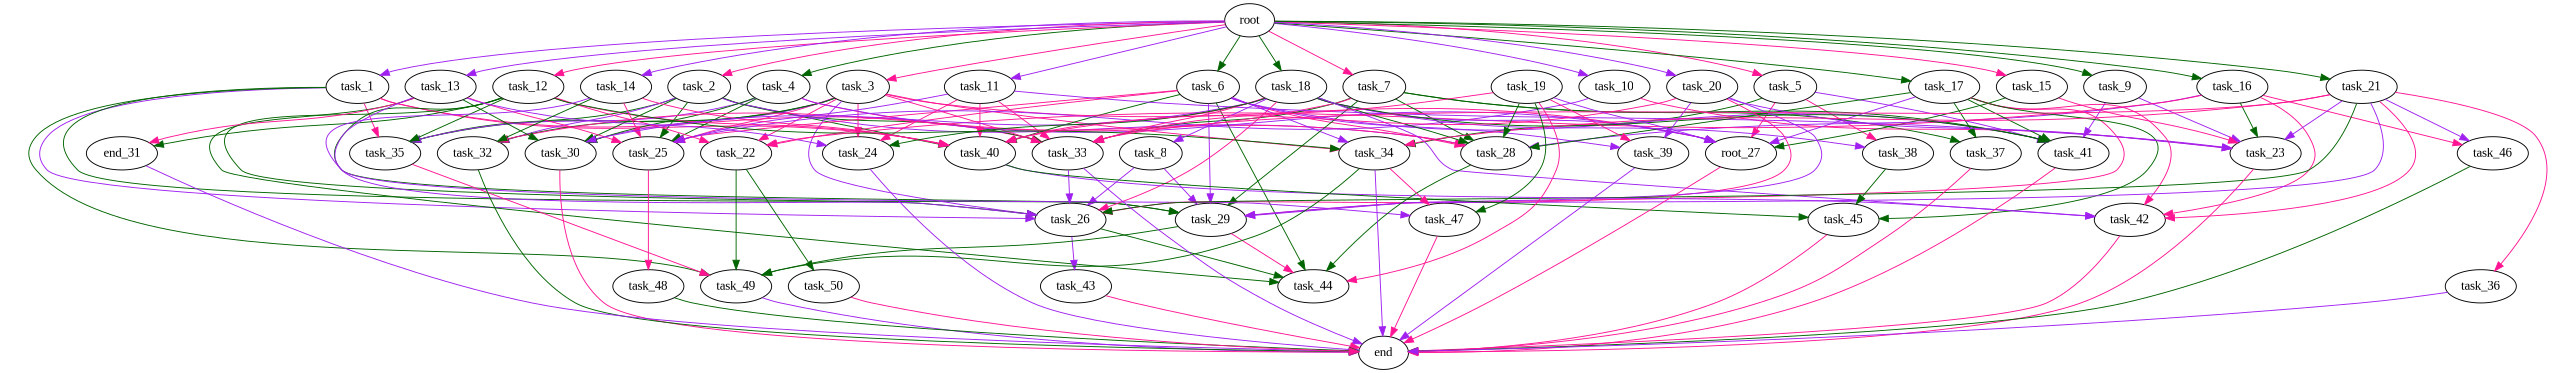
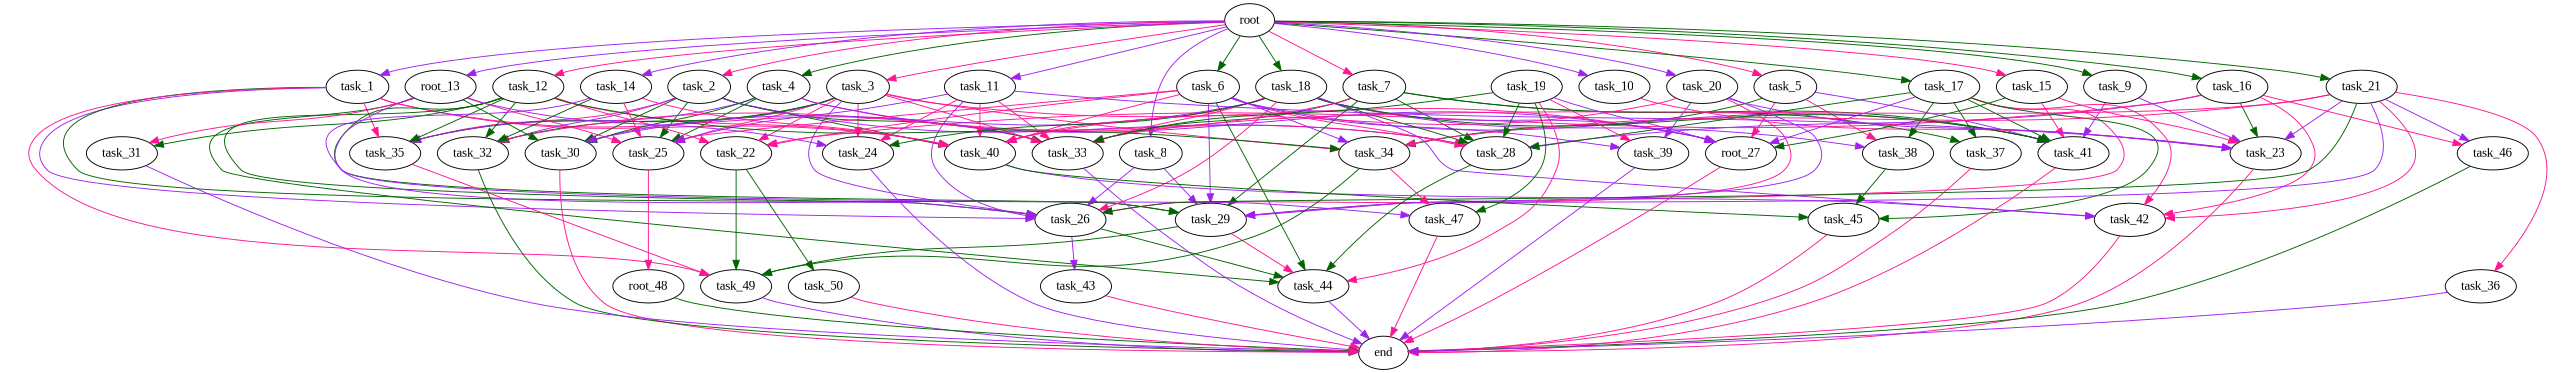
node "task_13": label "task_13" -> "root_13"
edge "task_6" -> "task_40": color darkgreen -> deeppink
edge "task_19" -> "task_33": color deeppink -> darkgreen
edge "task_12" -> "task_32": added
edge "task_17" -> "task_38": added
edge "task_15" -> "task_41": added
edge "task_18" -> "task_8": now "root" -> "task_8"
edge "task_2" -> "task_35": color darkgreen -> deeppink
edge "task_10" -> "task_25": removed
node "end_31": label "end_31" -> "task_31"
edge "task_33" -> "task_26": now "task_11" -> "task_26"
edge "task_1" -> "task_49": color darkgreen -> deeppink
edge "task_34" -> "end": now "task_44" -> "end"
node "task_48": label "task_48" -> "root_48"
